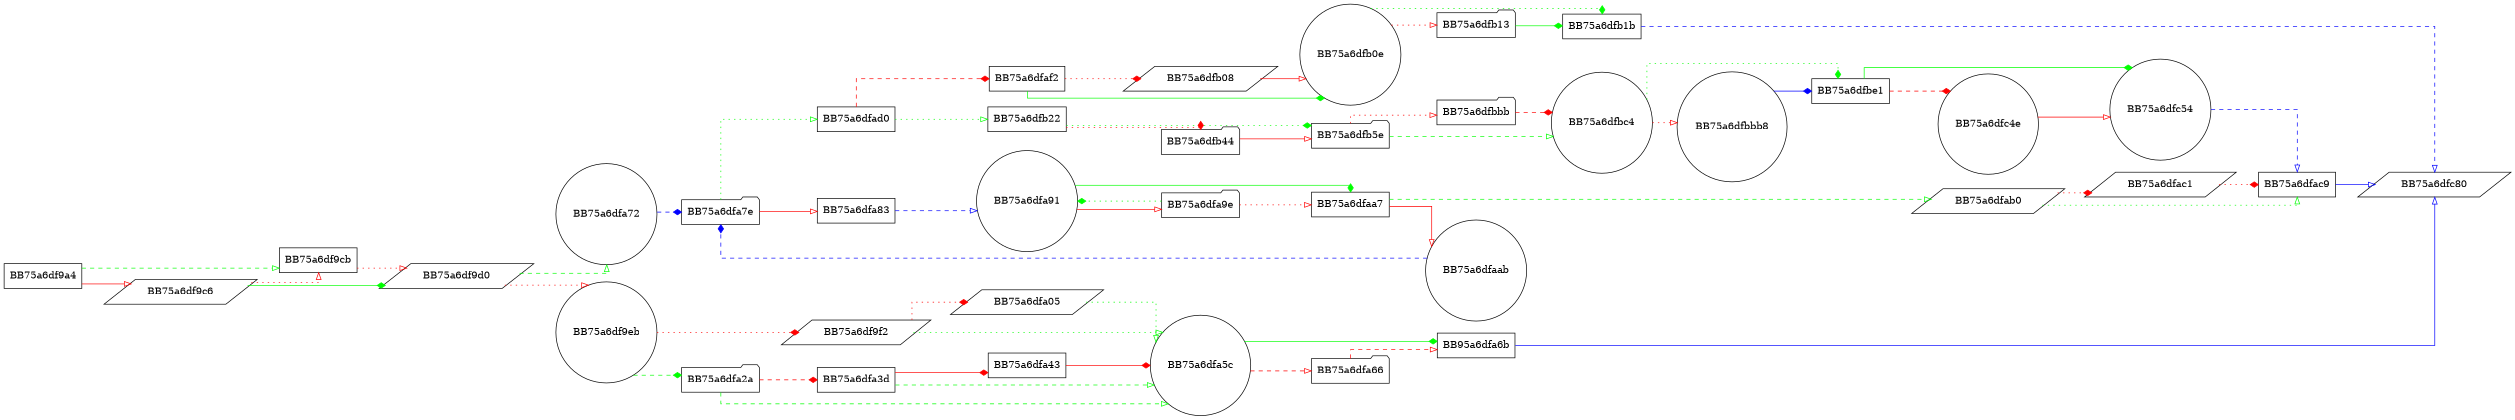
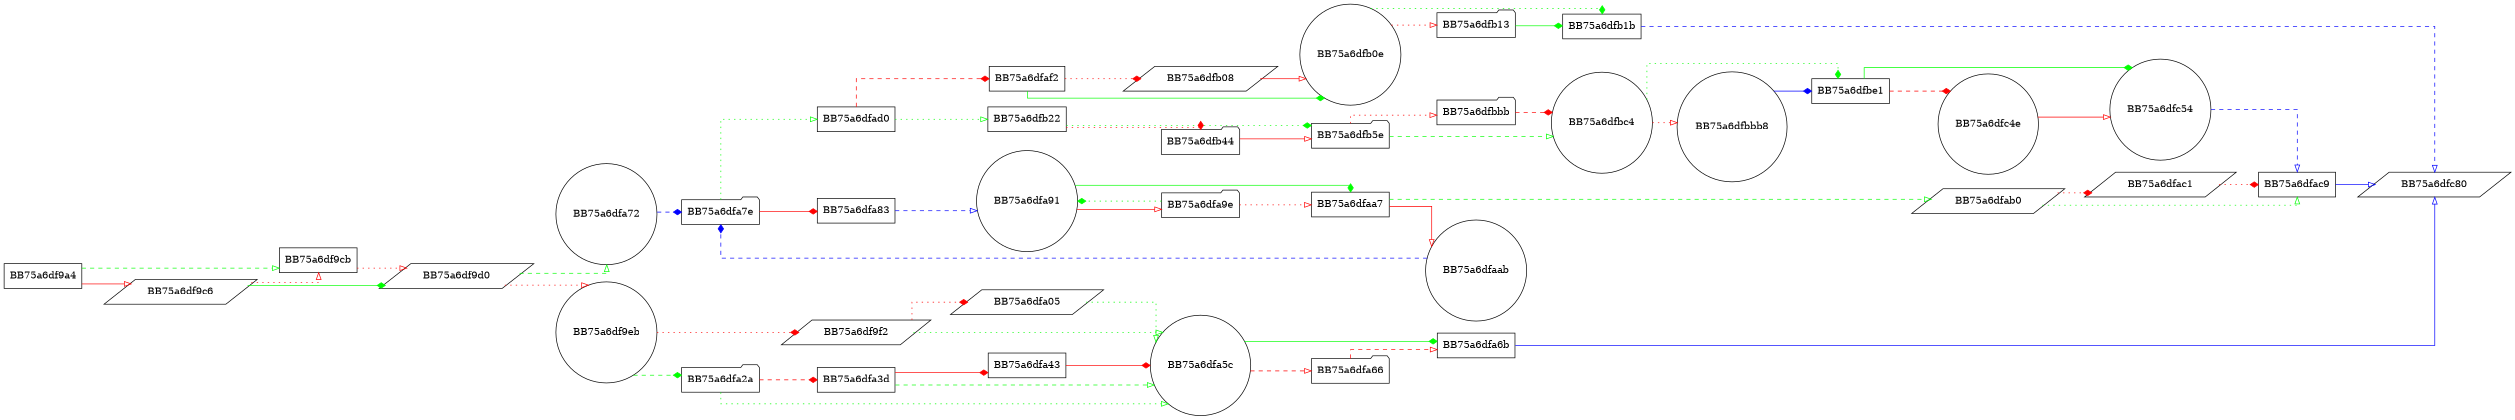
edge "BB75a6dfa7e" -> "BB75a6dfa83": arrowhead onormal -> diamond
node "BB95a6dfa6b": label "BB95a6dfa6b" -> "BB75a6dfa6b"
edge "BB75a6dfa2a" -> "BB75a6dfa5c": style dashed -> dotted
